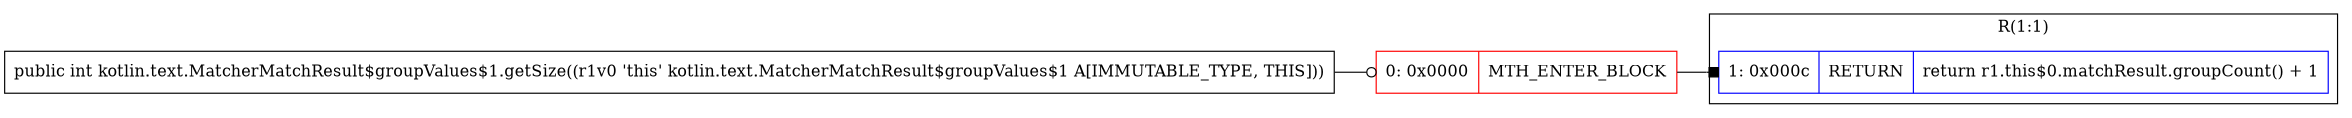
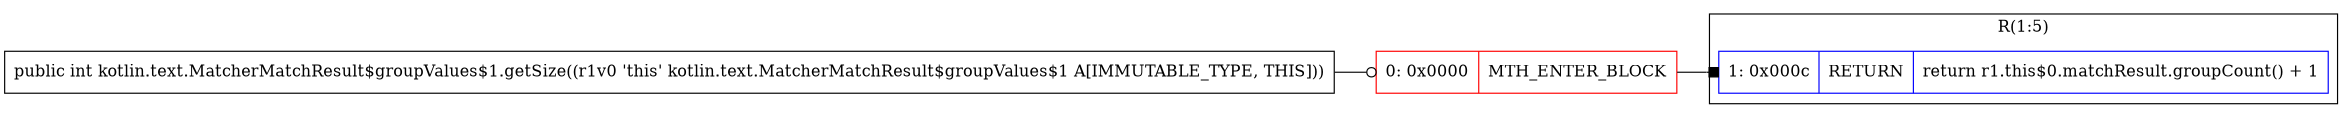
cluster "R(1:1)": label "R(1:1)" -> "R(1:5)"
